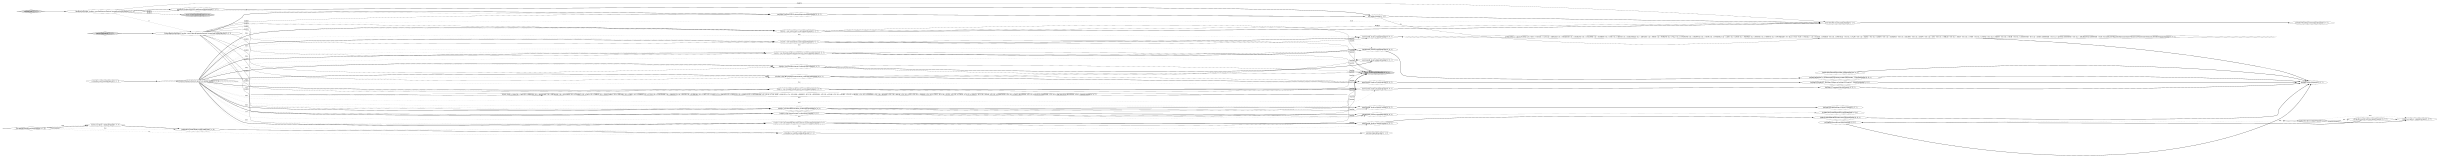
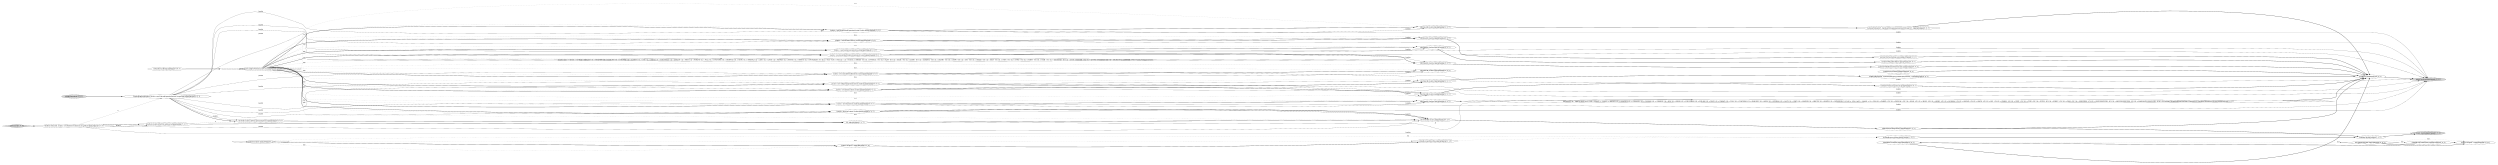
node "primaryExpression['0', '0', '1']": shape diamond -> ellipse
edge "enterOuterAlt(_localctx,6)@@@56@@@['0', '0', '1']" -> "{setState(584)functionExpression()}@@@57@@@['0', '0', '1']": added
edge "{setState(589)qualifiedName()}@@@75@@@['0', '0', '1']" -> "{exitRule()}@@@98@@@['0', '0', '1']": added
edge "{exitRule()}@@@98@@@['0', '0', '1']" -> "return _localctx@@@101@@@['0', '0', '1']": added
edge "enterOuterAlt(_localctx,4)@@@32@@@['0', '0', '1']" -> "{setState(577)constant()}@@@33@@@['0', '0', '1']": removed
edge "{setState(575)extractExpression()}@@@19@@@['0', '0', '1']" -> "{exitRule()}@@@98@@@['0', '0', '1']": added
edge "enterOuterAlt(_localctx,2)@@@18@@@['0', '0', '1']" -> "{setState(575)extractExpression()}@@@19@@@['0', '0', '1']": style dashed -> bold
edge "{setState(574)castExpression()}@@@12@@@['1', '1', '1']" -> "{exitRule()}@@@98@@@['0', '0', '1']": added
edge "{setState(574)castExpression()}@@@12@@@['1', '1', '1']" -> "{exitRule()}@@@24@@@['1', '1', '0']": added
edge "_errHandler.reportError(this,re)@@@21@@@['1', '1', '0']" -> "_errHandler.recover(this,re)@@@22@@@['1', '1', '0']": style bold -> dotted
edge "{exitRule()}@@@24@@@['1', '1', '0']" -> "return _localctx@@@27@@@['1', '1', '0']": added
